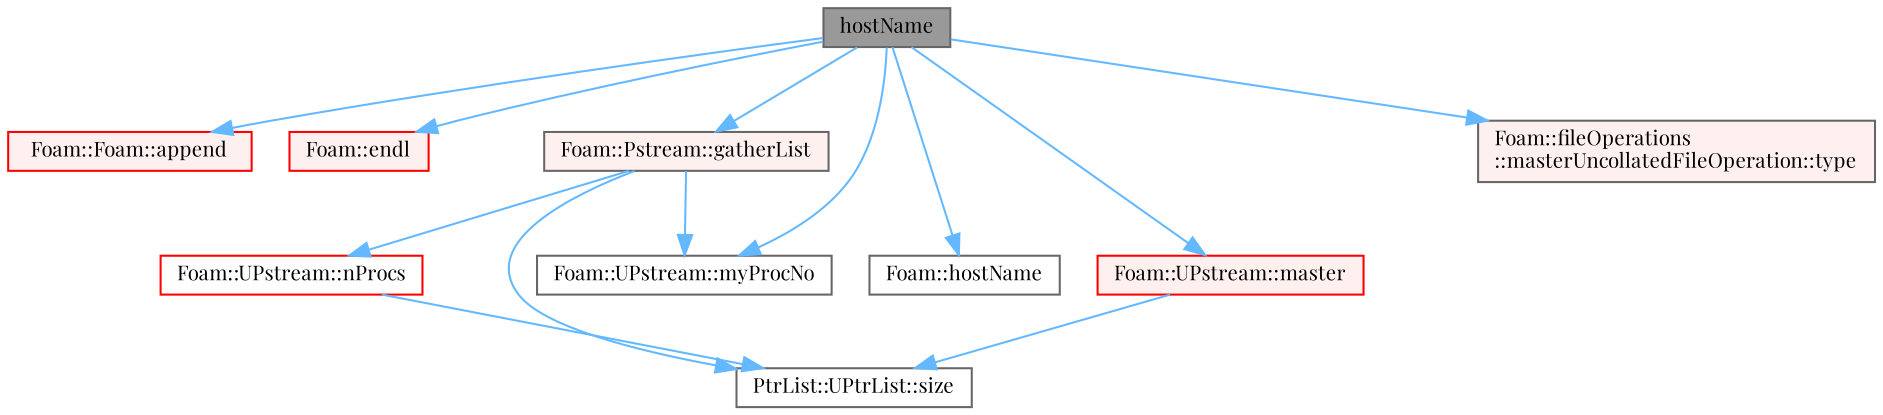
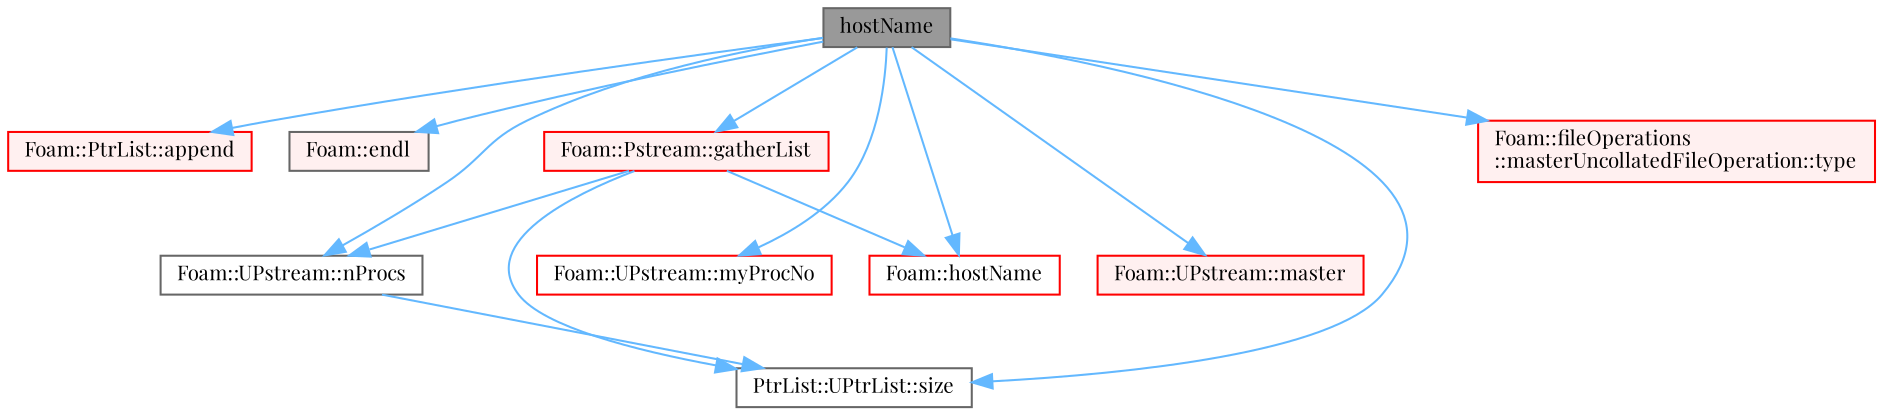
edge "hostName" -> "Foam::UPstream::nProcs": added
node "Foam::Foam::append": label "Foam::Foam::append" -> "Foam::PtrList::append"
node "Foam::endl": color red -> grey40
node "Foam::Pstream::gatherList": color grey40 -> red
node "Foam::fileOperations ::masterUncollatedFileOperation::type": color grey40 -> red
edge "Foam::Pstream::gatherList" -> "Foam::UPstream::myProcNo": now "Foam::Pstream::gatherList" -> "Foam::hostName"
node "Foam::UPstream::nProcs": color red -> grey40
node "Foam::UPstream::myProcNo": color grey40 -> red
node "Foam::hostName": color grey40 -> red
edge "Foam::UPstream::master" -> "PtrList::UPtrList::size": now "hostName" -> "PtrList::UPtrList::size"
